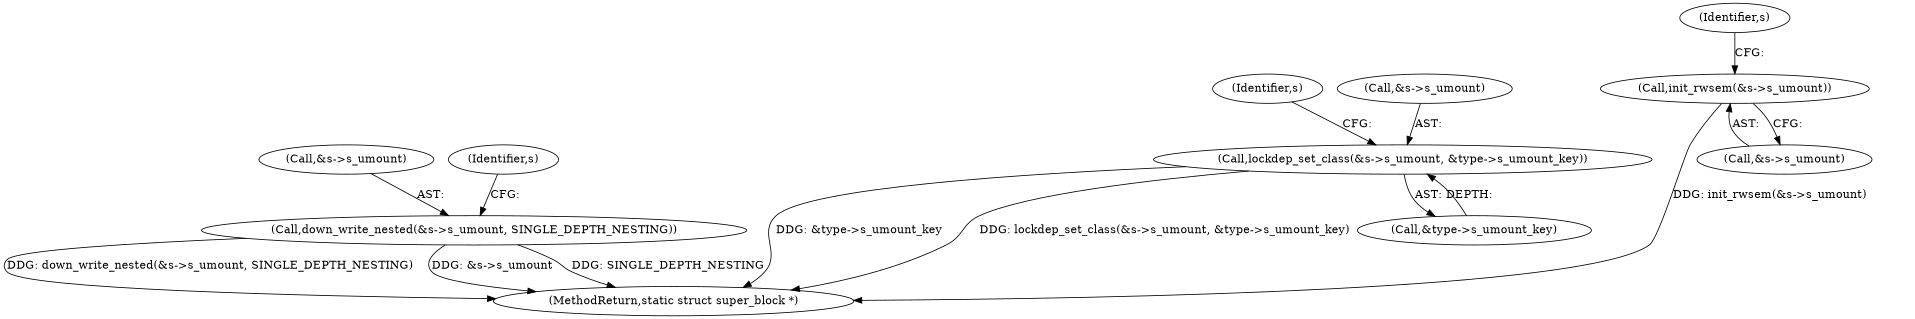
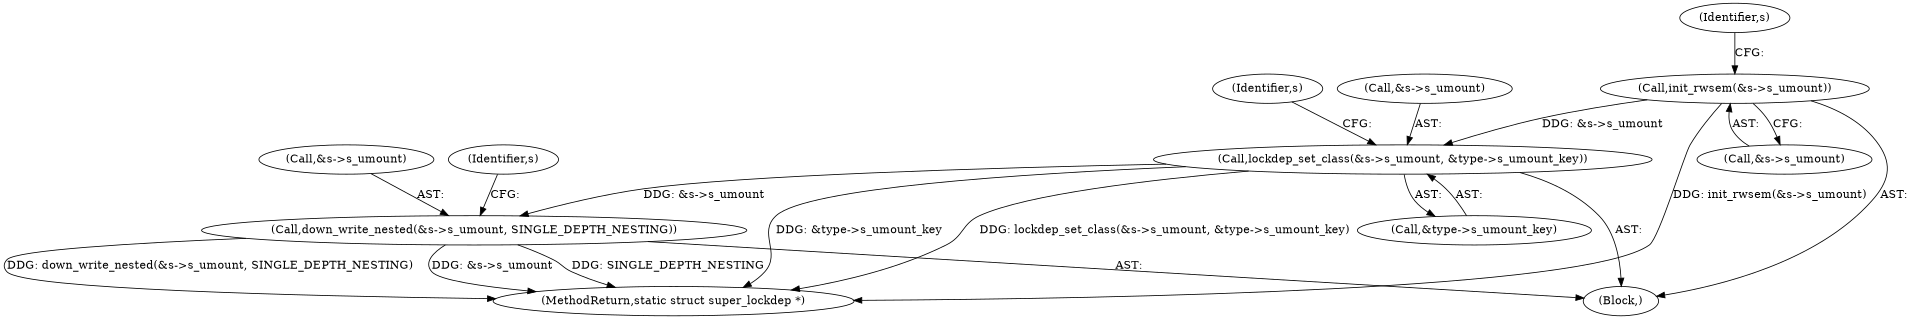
edge "(Call,init_rwsem(&s->s_umount))" -> "(Call,lockdep_set_class(&s->s_umount, &type->s_umount_key))": added, label "DDG: &s->s_umount"
edge "(Call,lockdep_set_class(&s->s_umount, &type->s_umount_key))" -> "(Call,down_write_nested(&s->s_umount, SINGLE_DEPTH_NESTING))": added, label "DDG: &s->s_umount"
edge "(Call,&type->s_umount_key)" -> "(Call,lockdep_set_class(&s->s_umount, &type->s_umount_key))": label "DEPTH: " -> "AST: "
node "(MethodReturn,static struct super_block *)": label "(MethodReturn,static struct super_block *)" -> "(MethodReturn,static struct super_lockdep *)"
node "(Block,)": added
